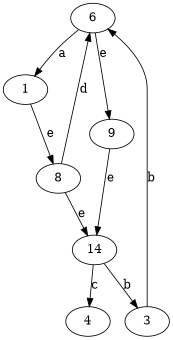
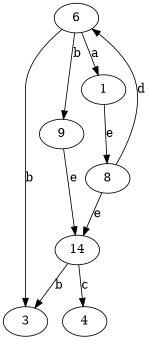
edge "6" -> "9": label "e" -> "b"
edge "3" -> "6": reversed
